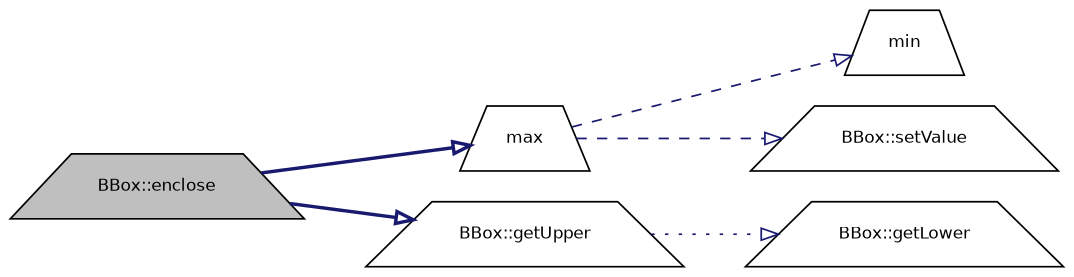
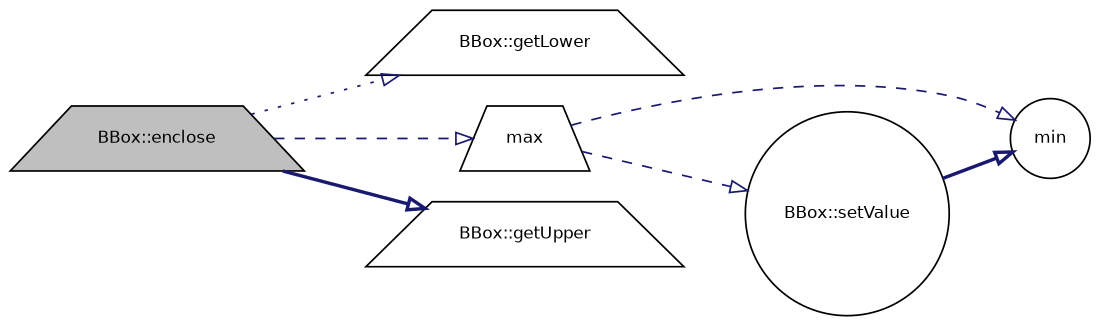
node "min": shape trapezium -> circle
node "BBox::setValue": shape trapezium -> circle
edge "BBox::enclose" -> "max": style bold -> dashed
edge "BBox::setValue" -> "min": added
edge "BBox::getUpper" -> "BBox::getLower": now "BBox::enclose" -> "BBox::getLower"
